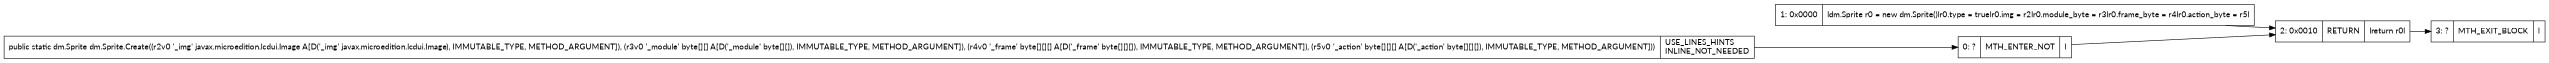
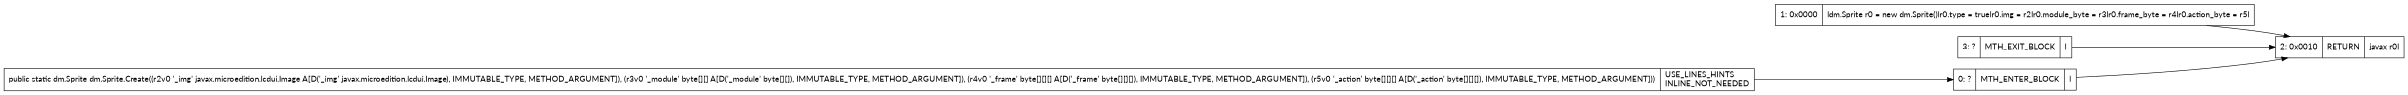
node "2: 0x0010": text "lreturn r0l" -> "javax r0l"
edge "2: 0x0010" -> "3: ?": reversed
node "0: ?": text "MTH_ENTER_NOT" -> "MTH_ENTER_BLOCK"
